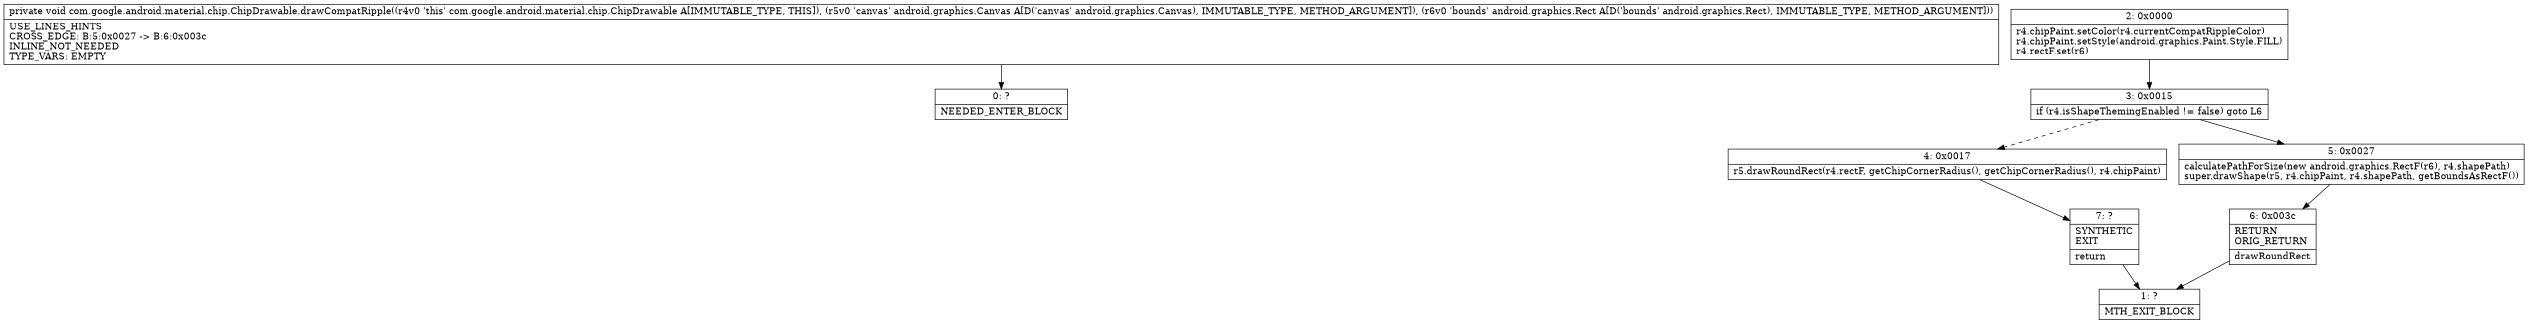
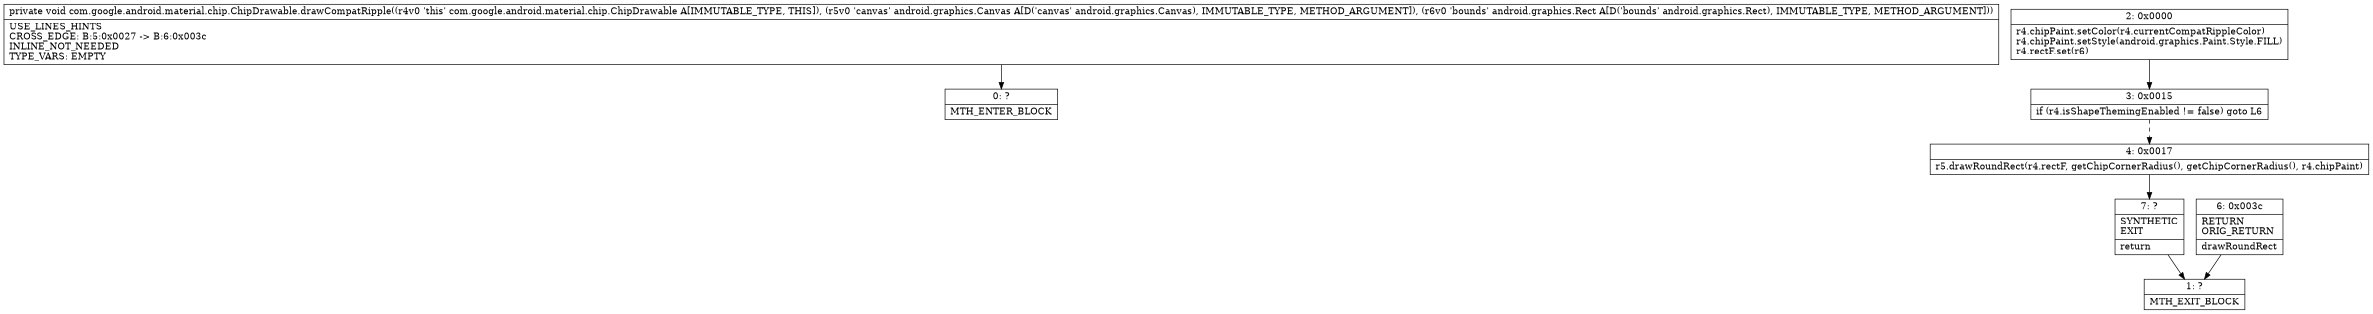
node "0: ?": text "NEEDED_ENTER_BLOCK" -> "MTH_ENTER_BLOCK"
node "5: 0x0027": removed
